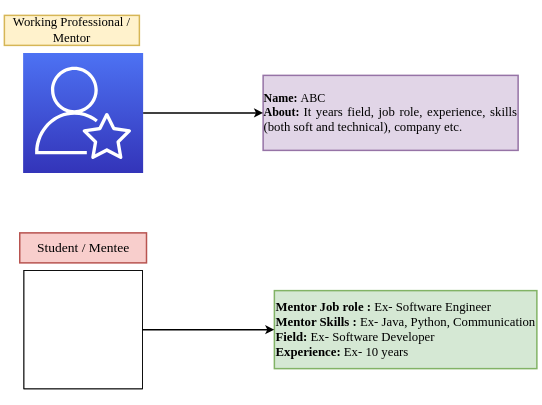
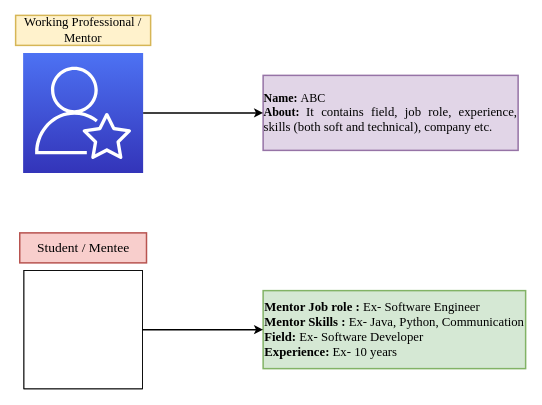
node "Working Professional / Mentor": moved (72, 30) -> (83, 30)
node "Name: ABC About: It years field, job role, experience, skills (both soft and technical), company etc.": label "Name: ABC About: It years field, job role, experience, skills (both soft and technical), company etc." -> "Name: ABC About: It contains field, job role, experience, skills (both soft and technical), company etc."
node "Mentor Job role : Ex- Software Engineer Mentor Skills : Ex- Java, Python, Communication Field: Ex- Software Developer Experience: Ex- 10 years": moved (405, 330) -> (394, 330)
